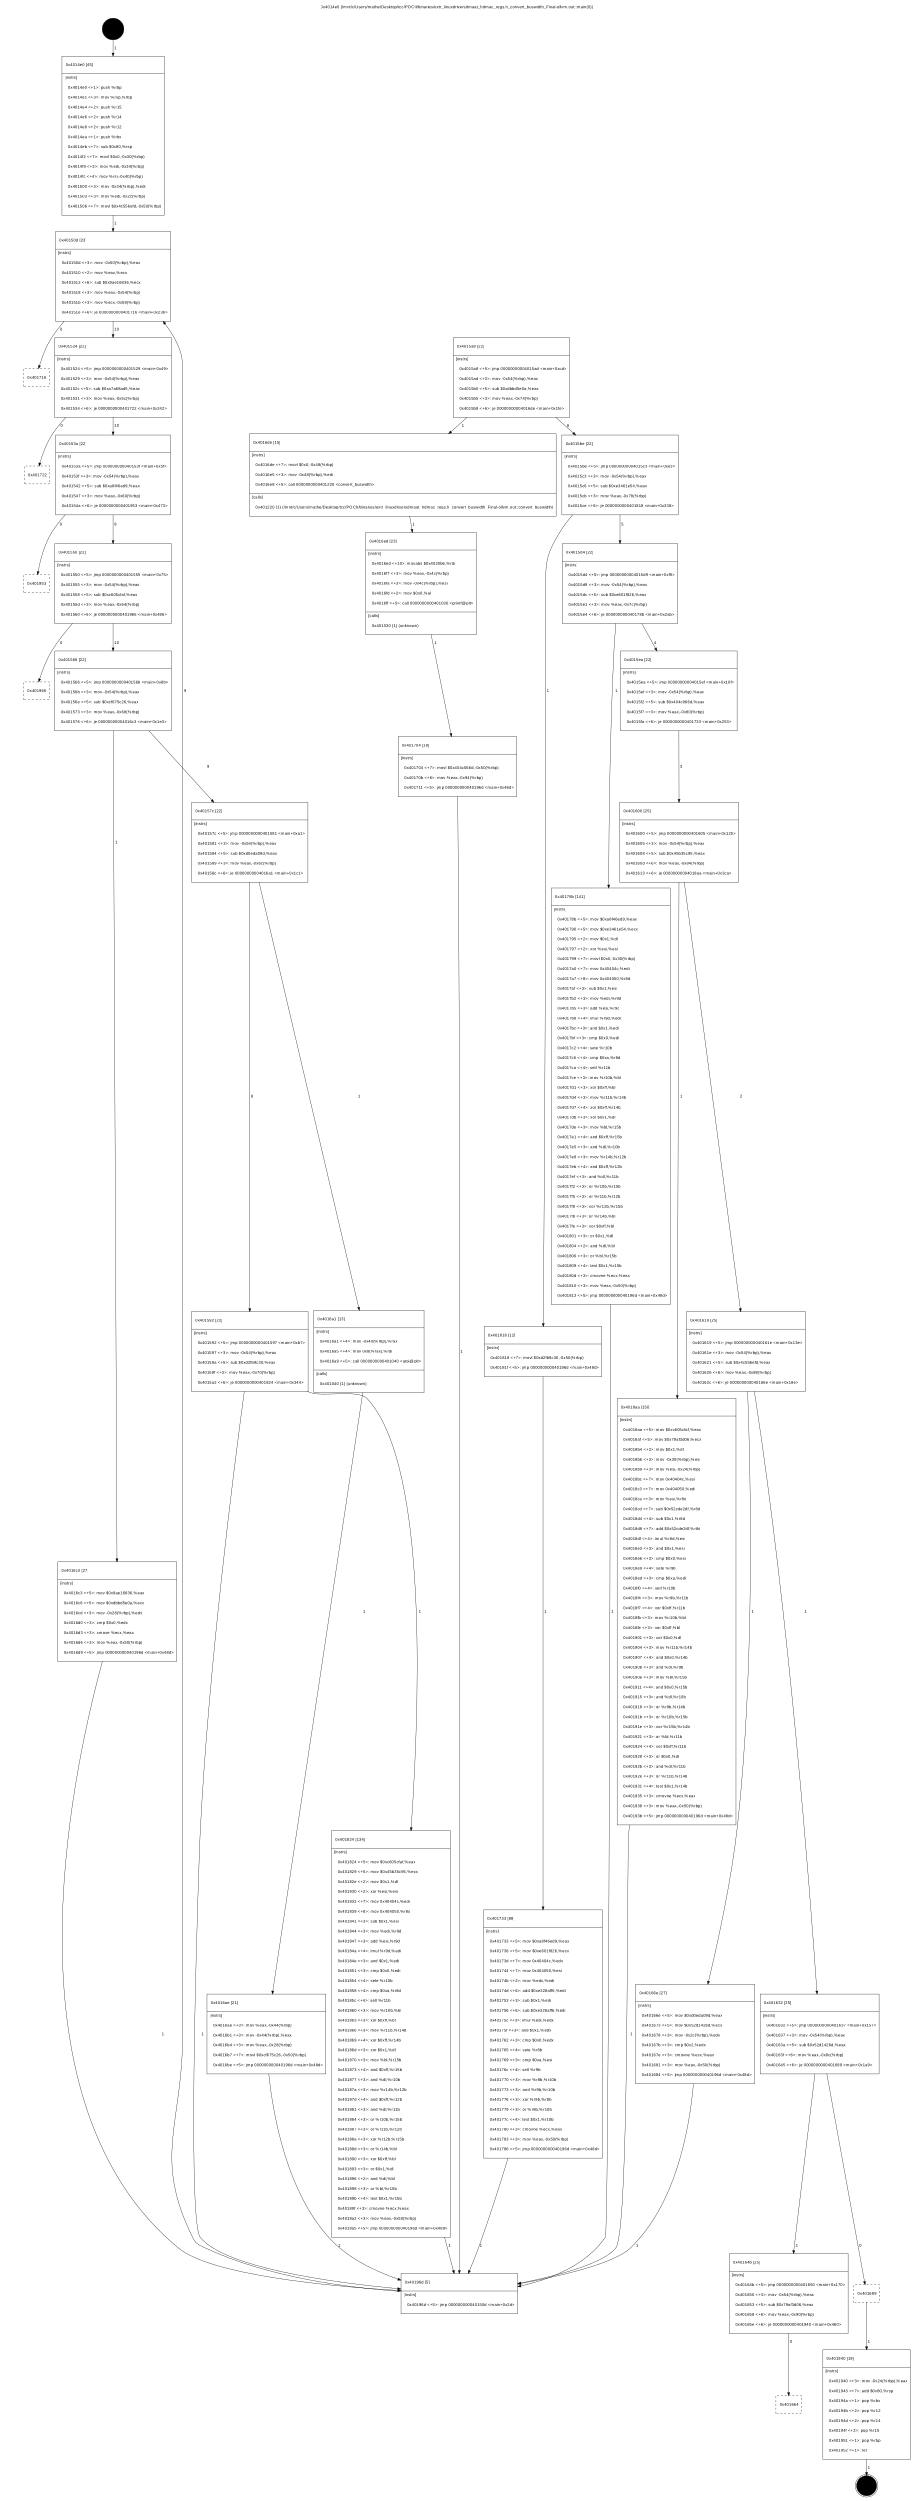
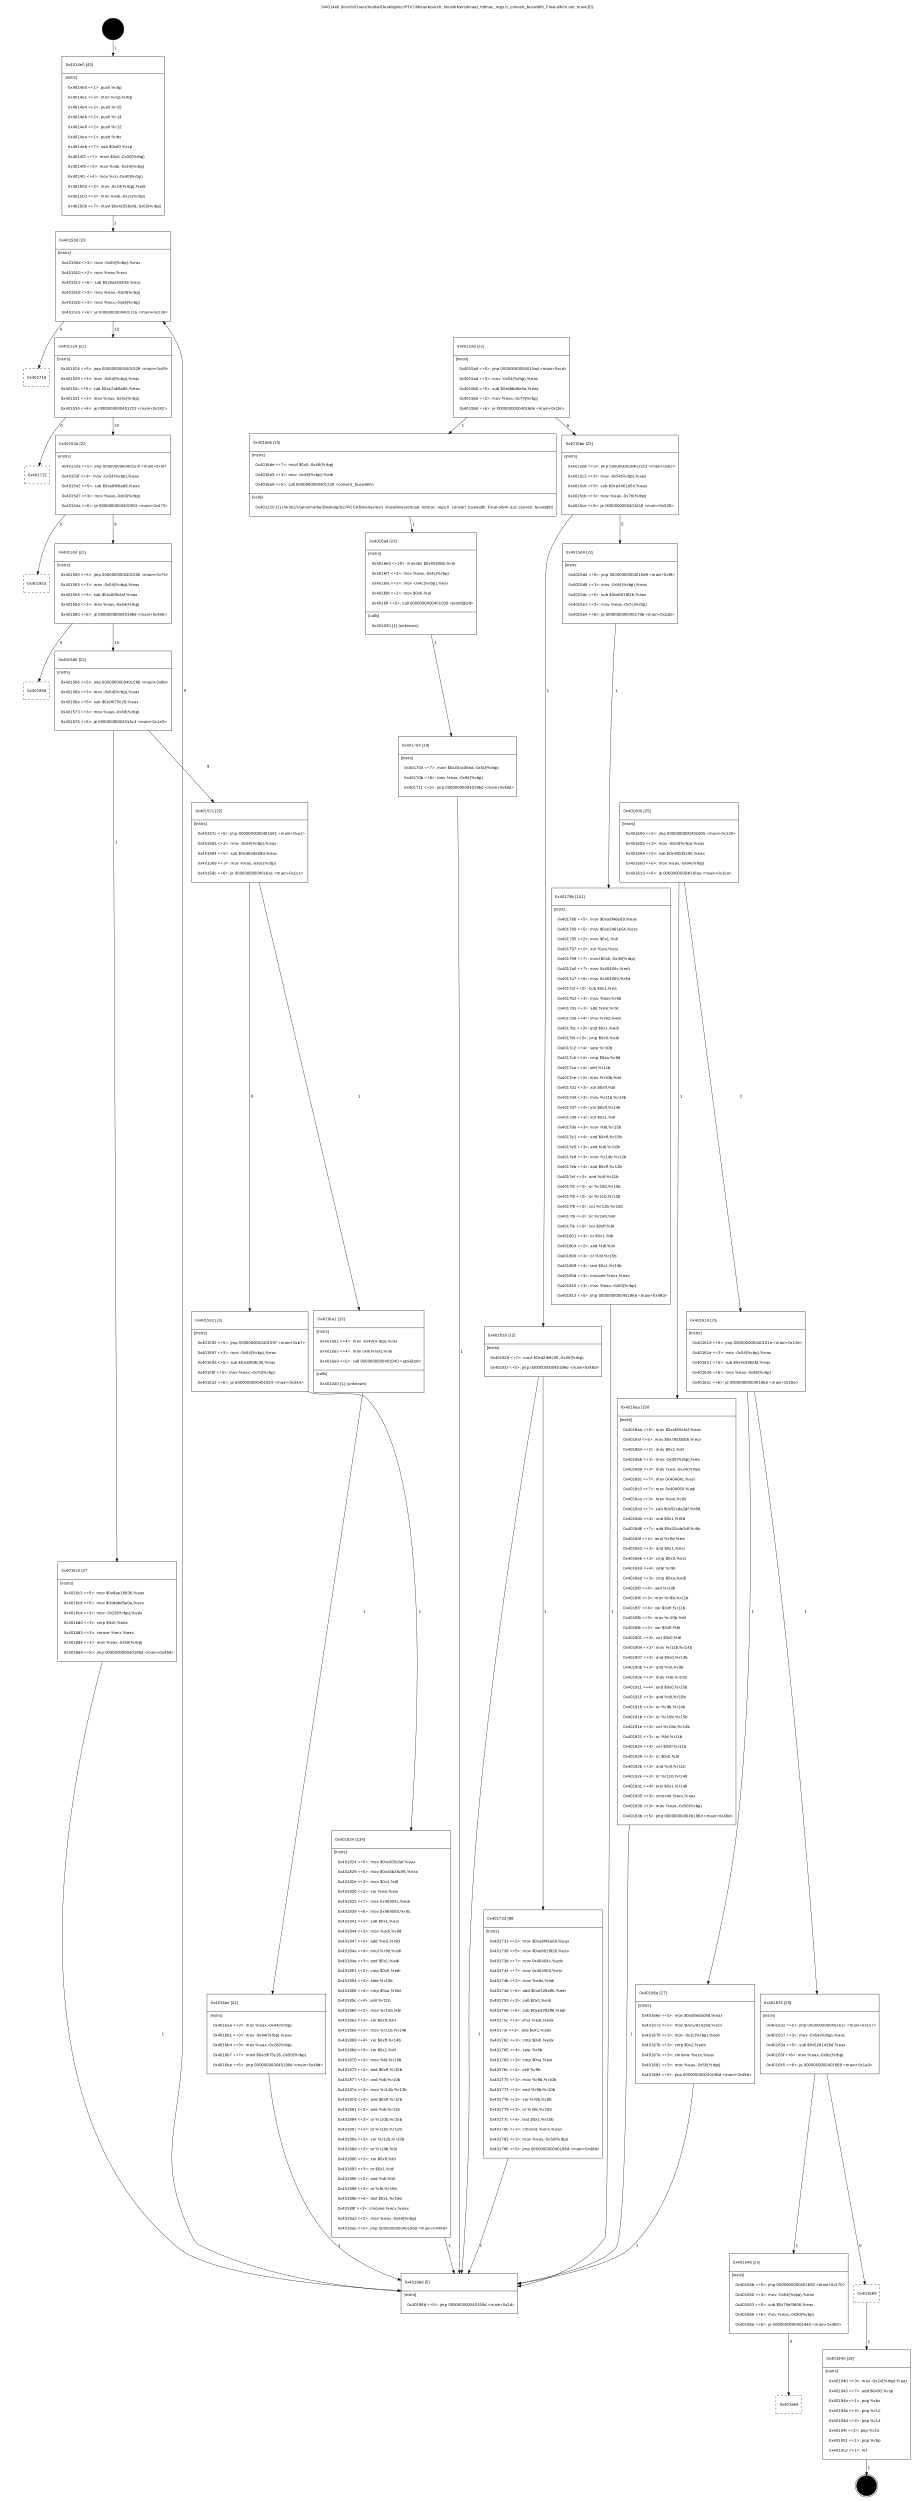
node "0x4015ea [22]": removed
edge "0x401592 [22]" -> "0x40196d [5]": now "0x401818 [12]" -> "0x40196d [5]"
